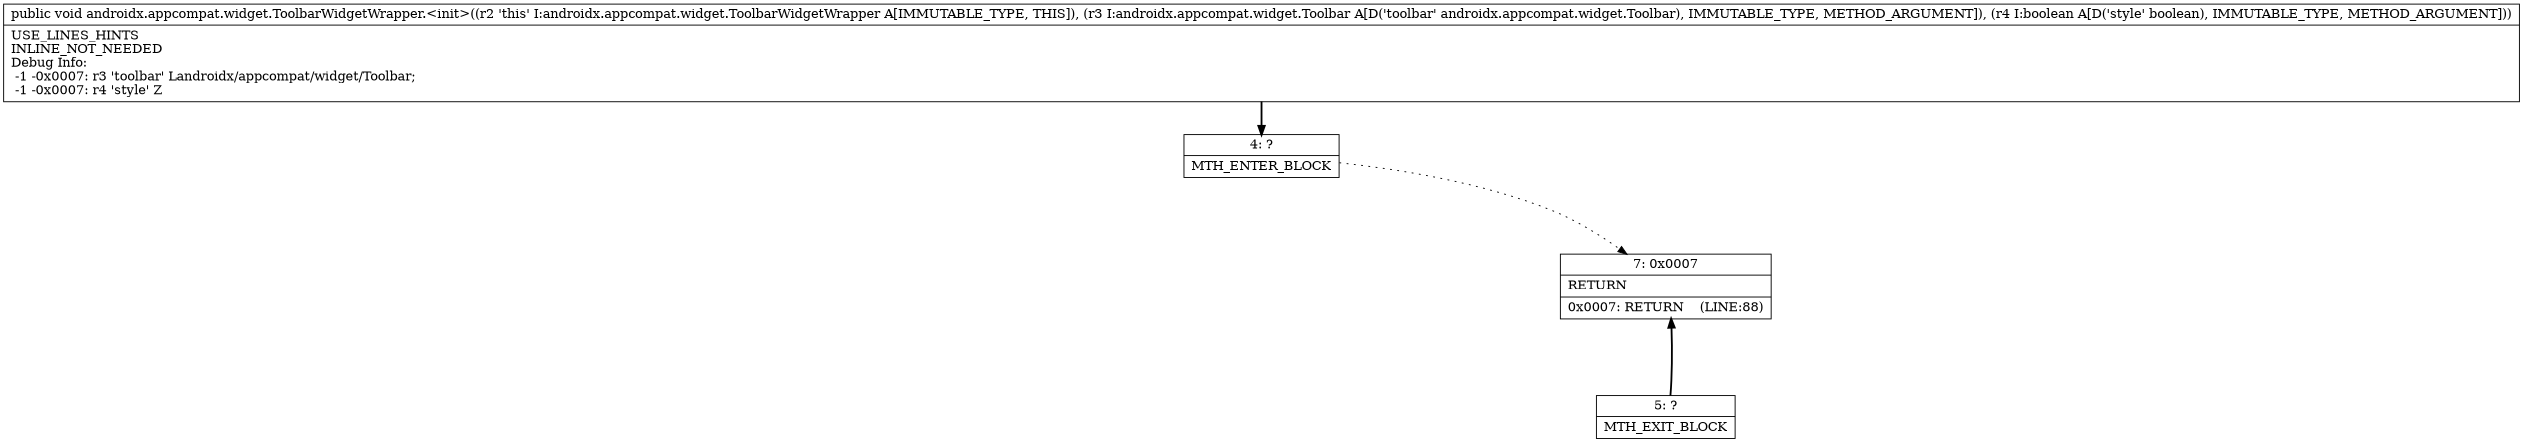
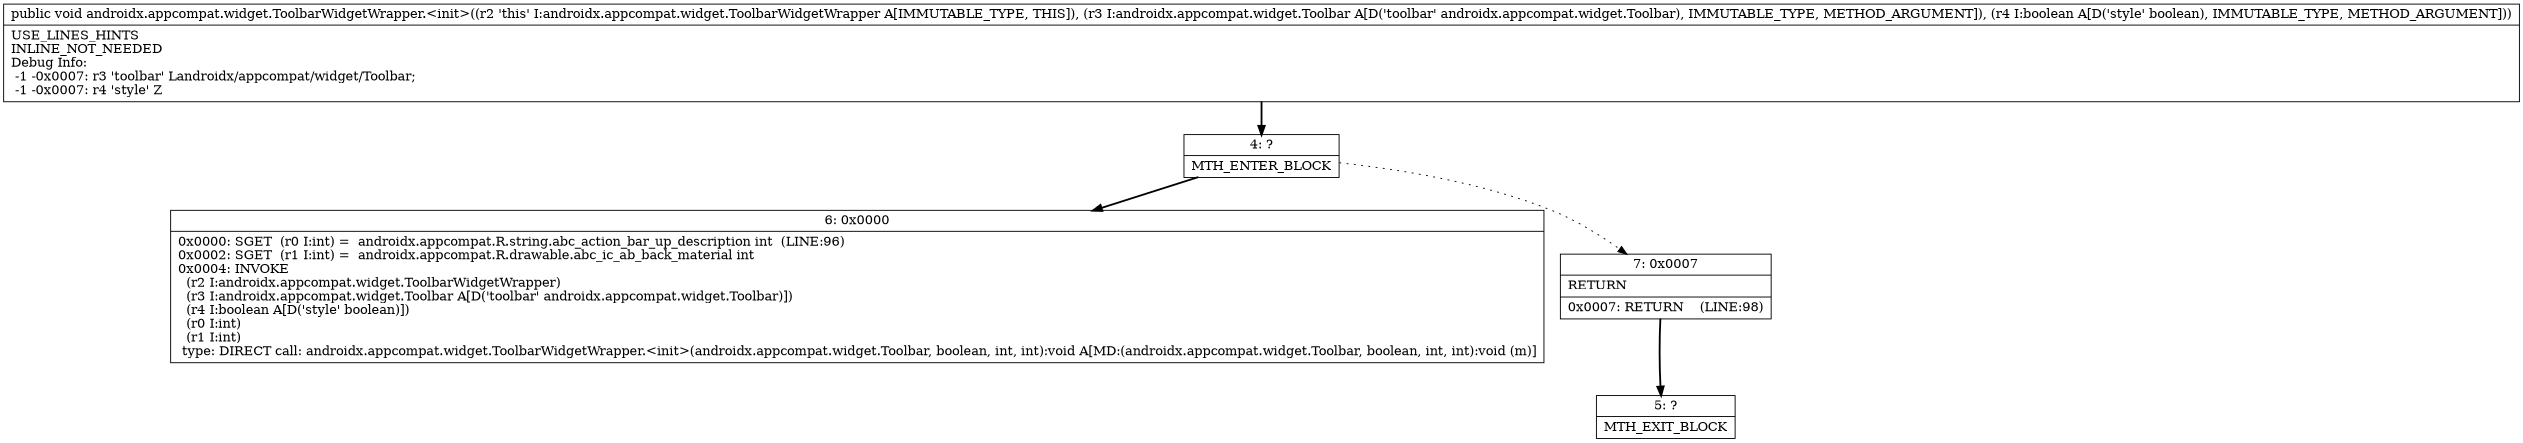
node "6: 0x0000": added
node "7: 0x0007": text "0x0007: RETURN    (LINE:88)" -> "0x0007: RETURN    (LINE:98)"
edge "5: ?" -> "7: 0x0007": reversed
